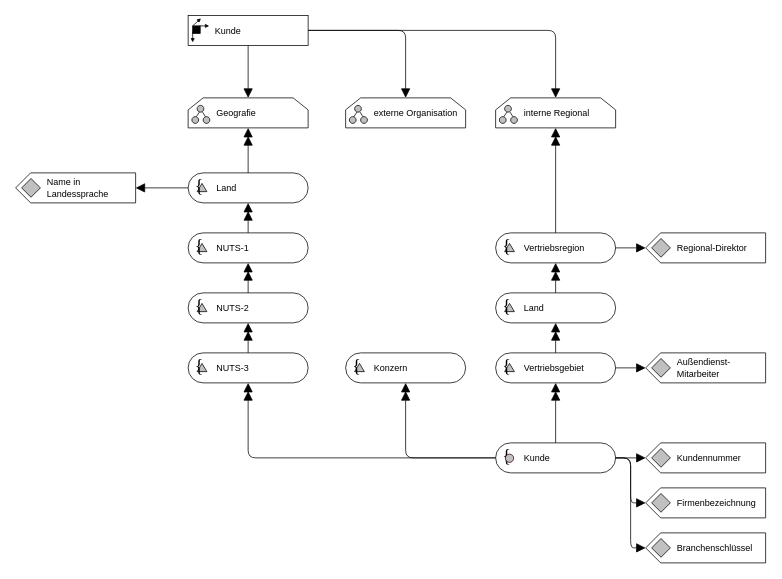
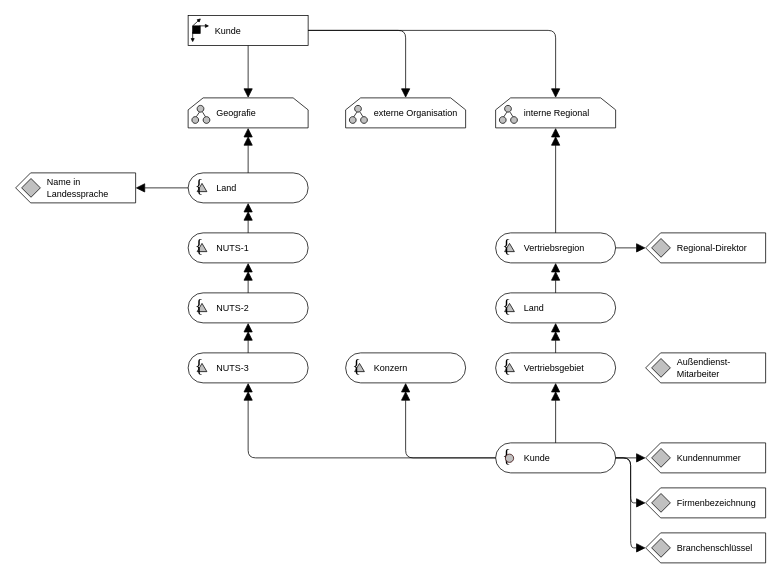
edge "Vertriebsgebiet" -> "Außendienst-Mitarbeiter": removed
